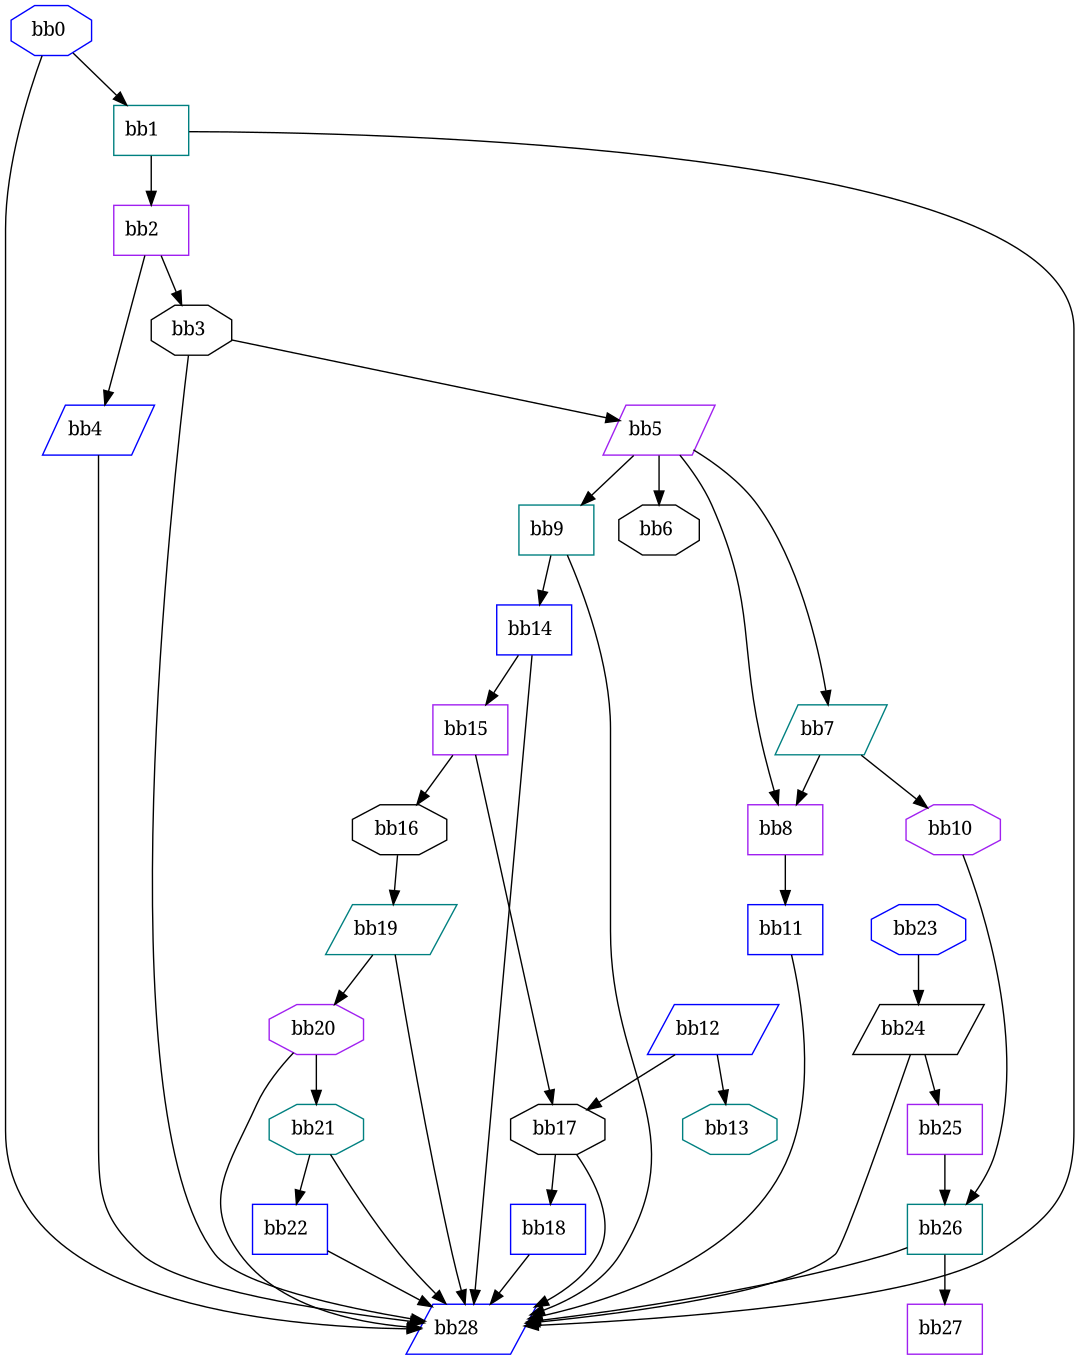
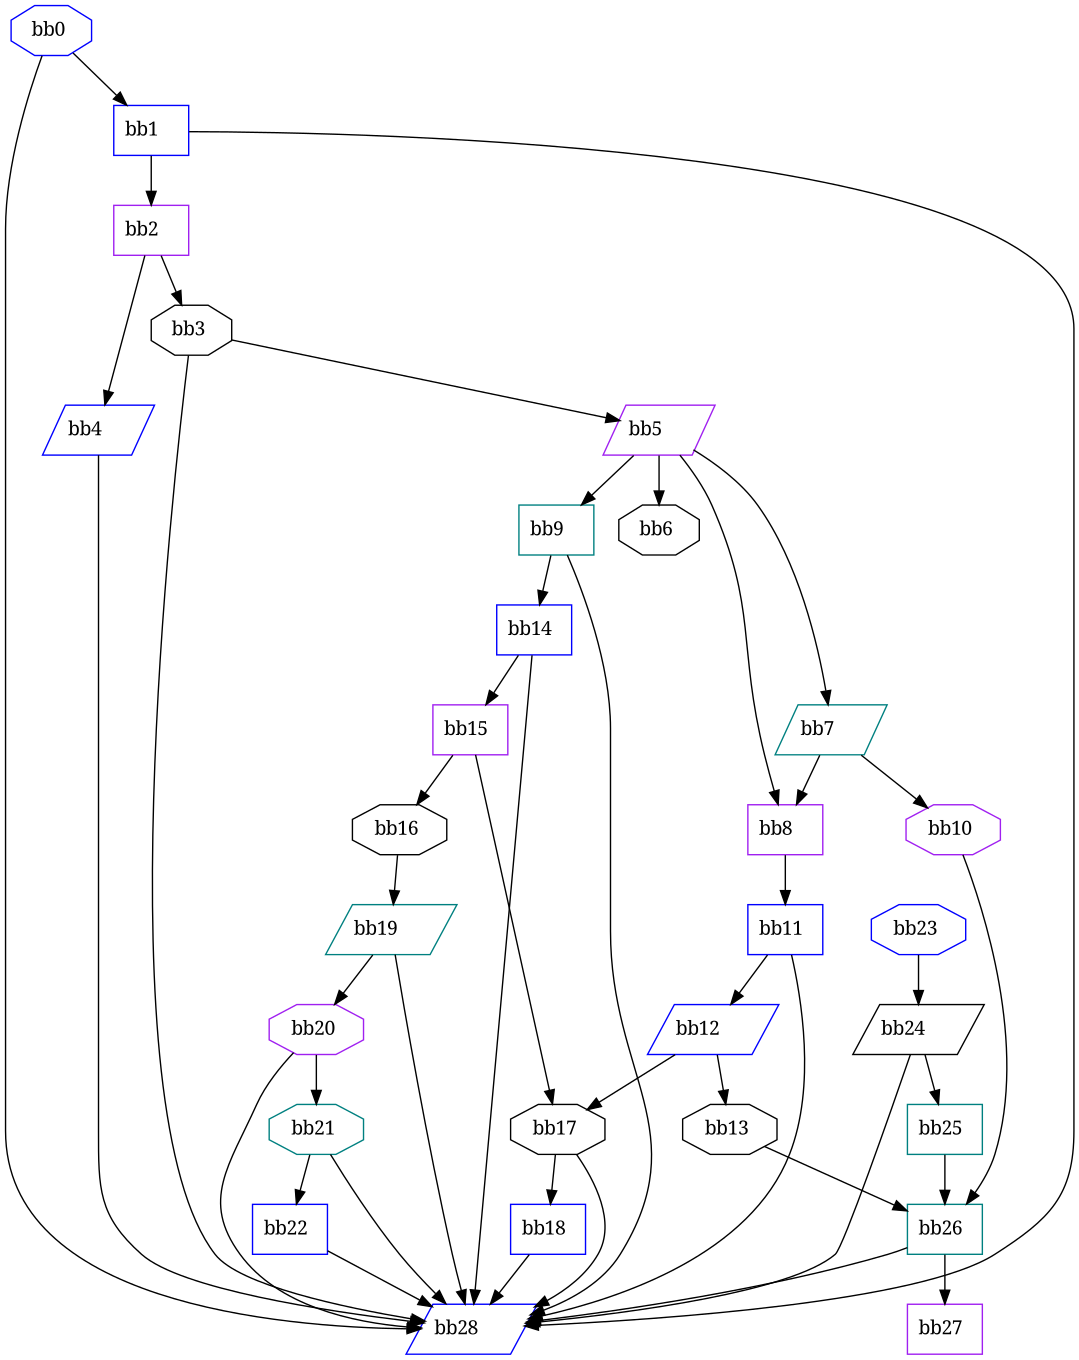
node "bb1": color teal -> blue
edge "bb11" -> "bb12": added
node "bb13": color teal -> black
node "bb25": color purple -> teal
edge "bb13" -> "bb26": added
